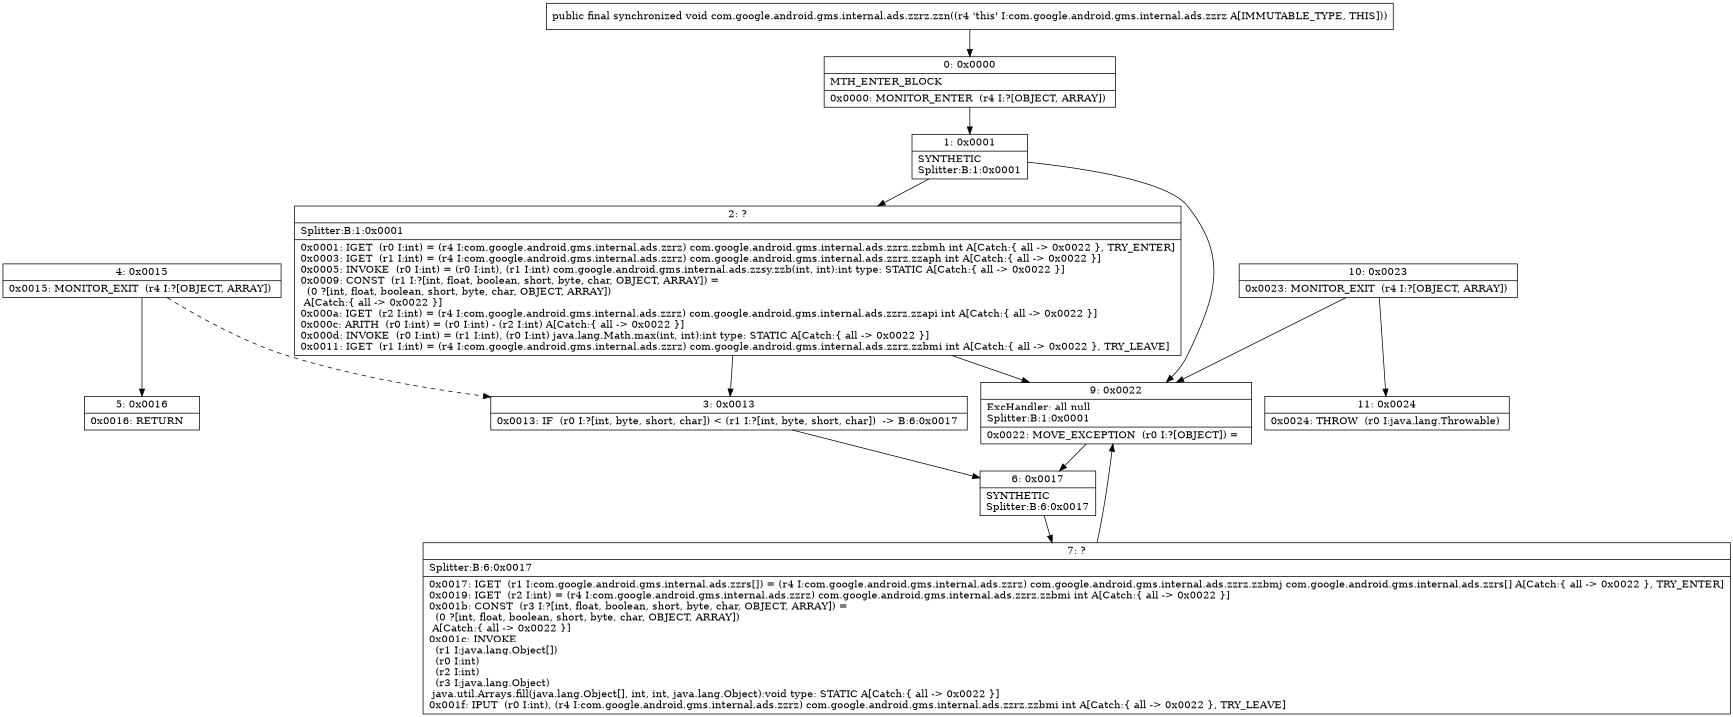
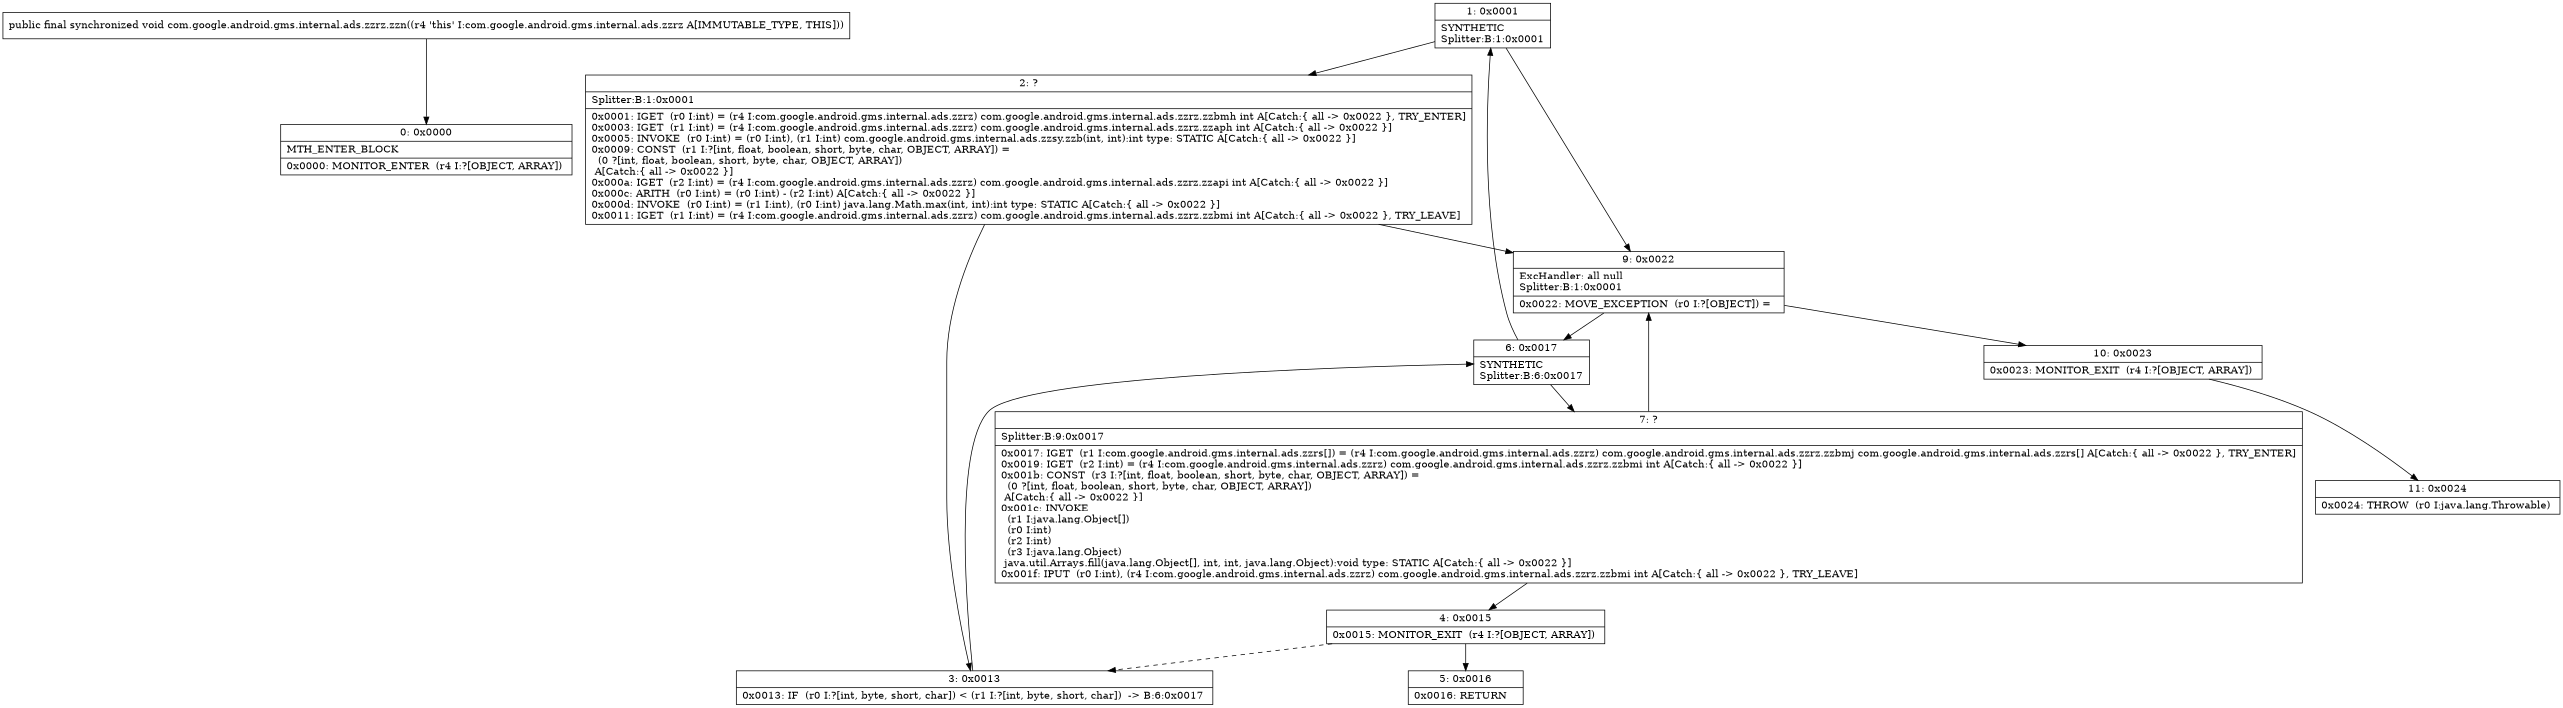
edge "0: 0x0000" -> "1: 0x0001": now "6: 0x0017" -> "1: 0x0001"
edge "10: 0x0023" -> "9: 0x0022": reversed
node "7: ?": text "Splitter:B:6:0x0017" -> "Splitter:B:9:0x0017"
edge "7: ?" -> "4: 0x0015": added
